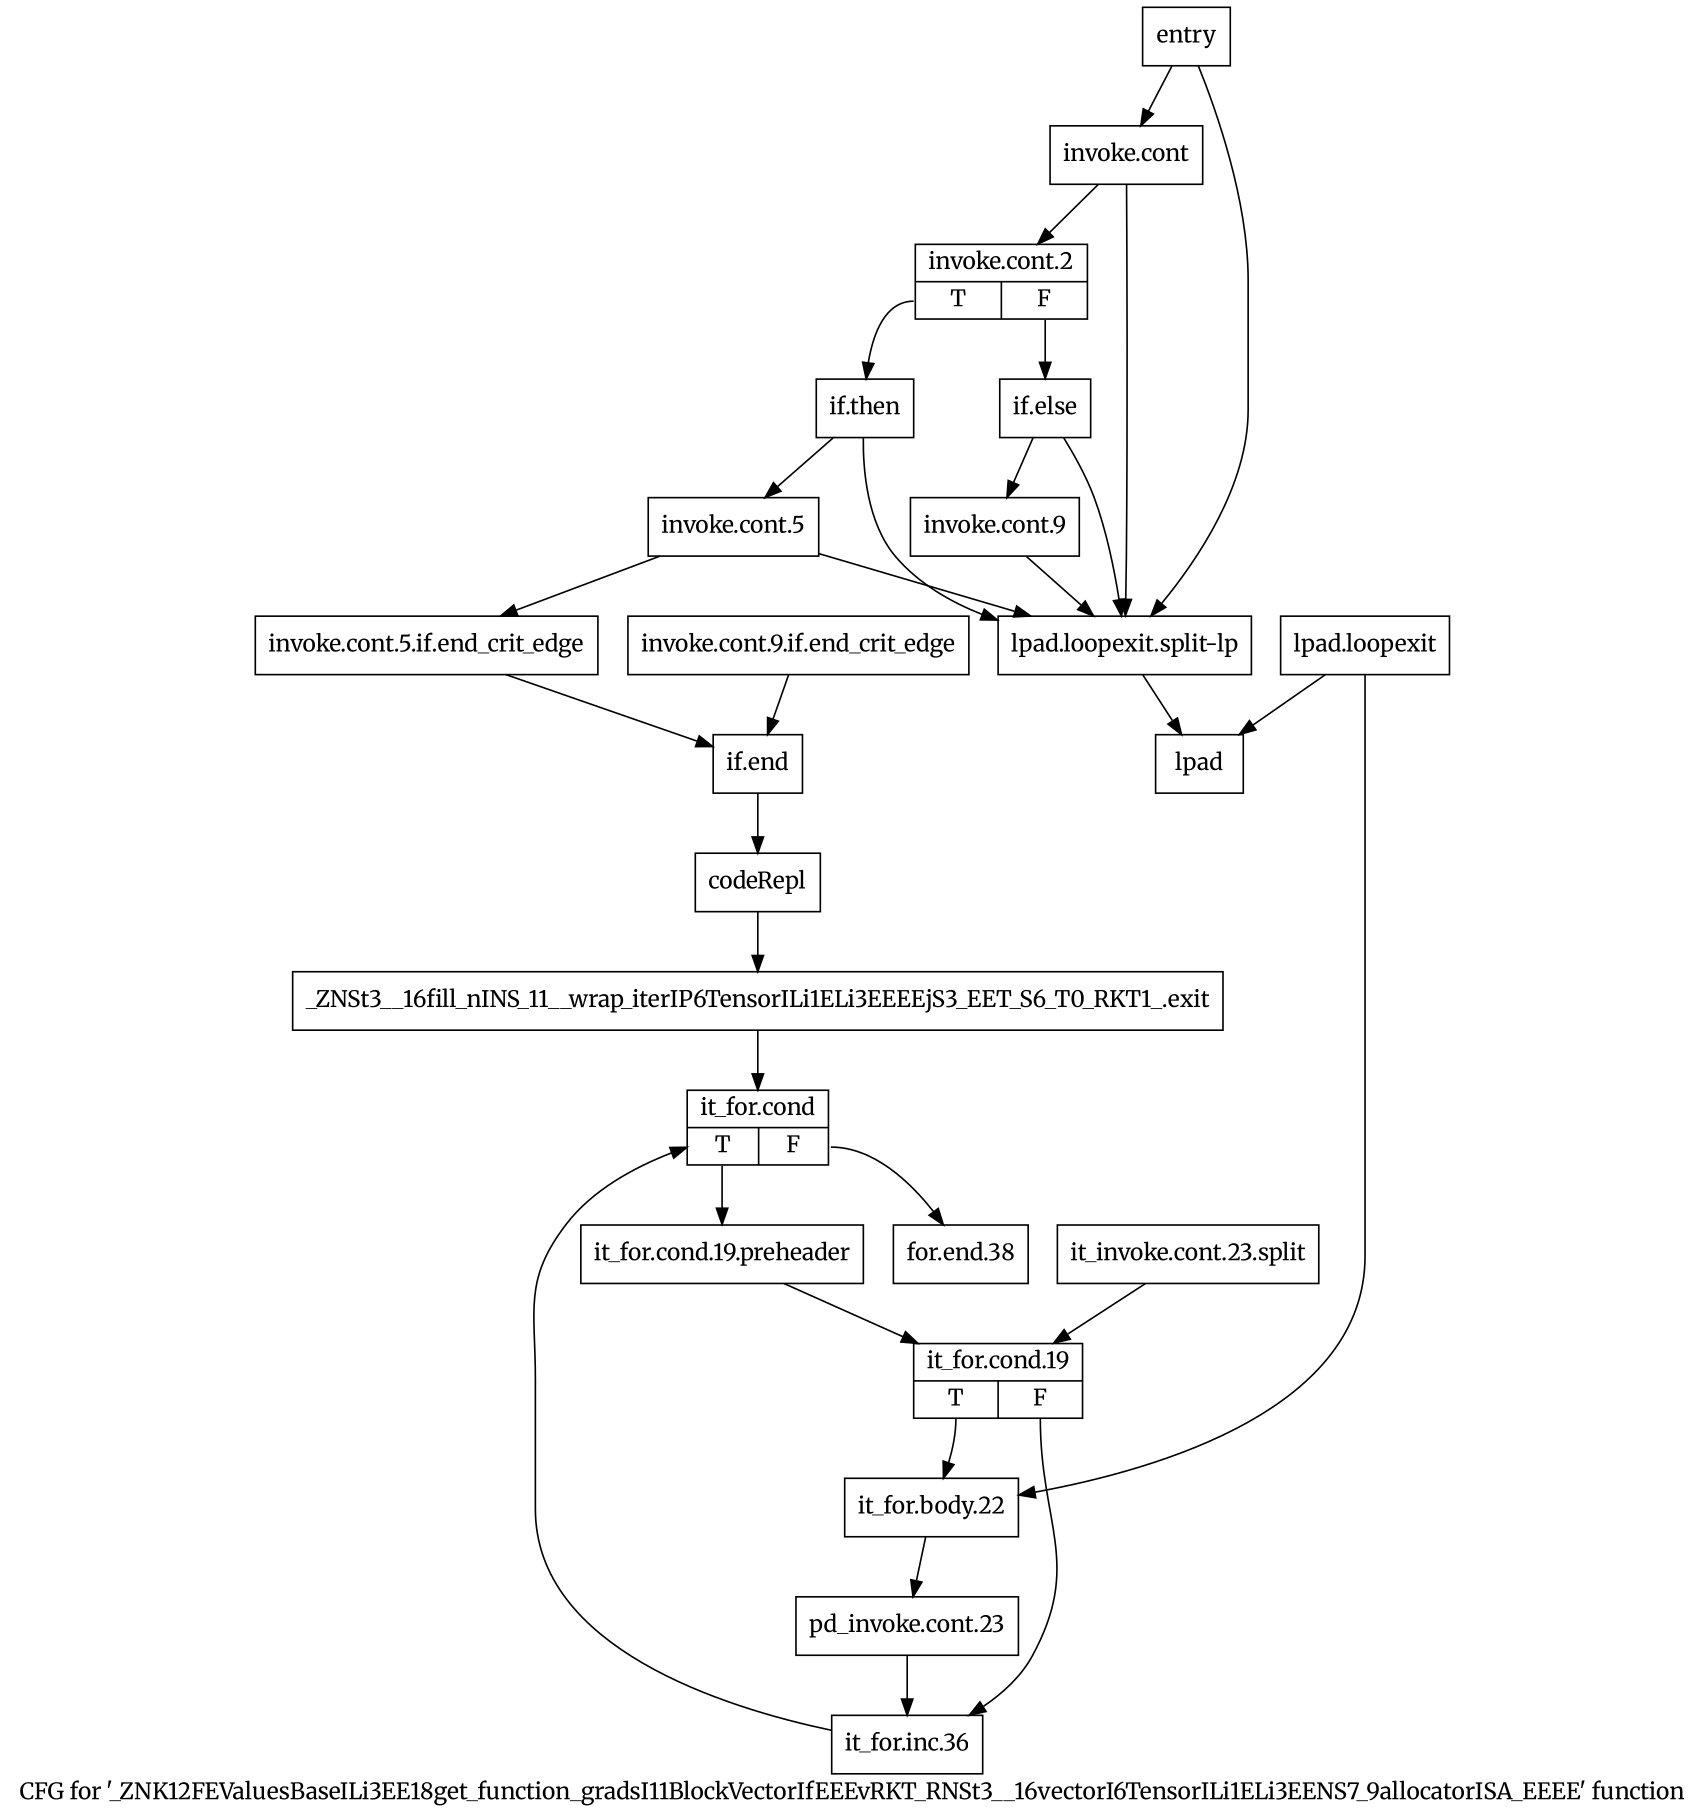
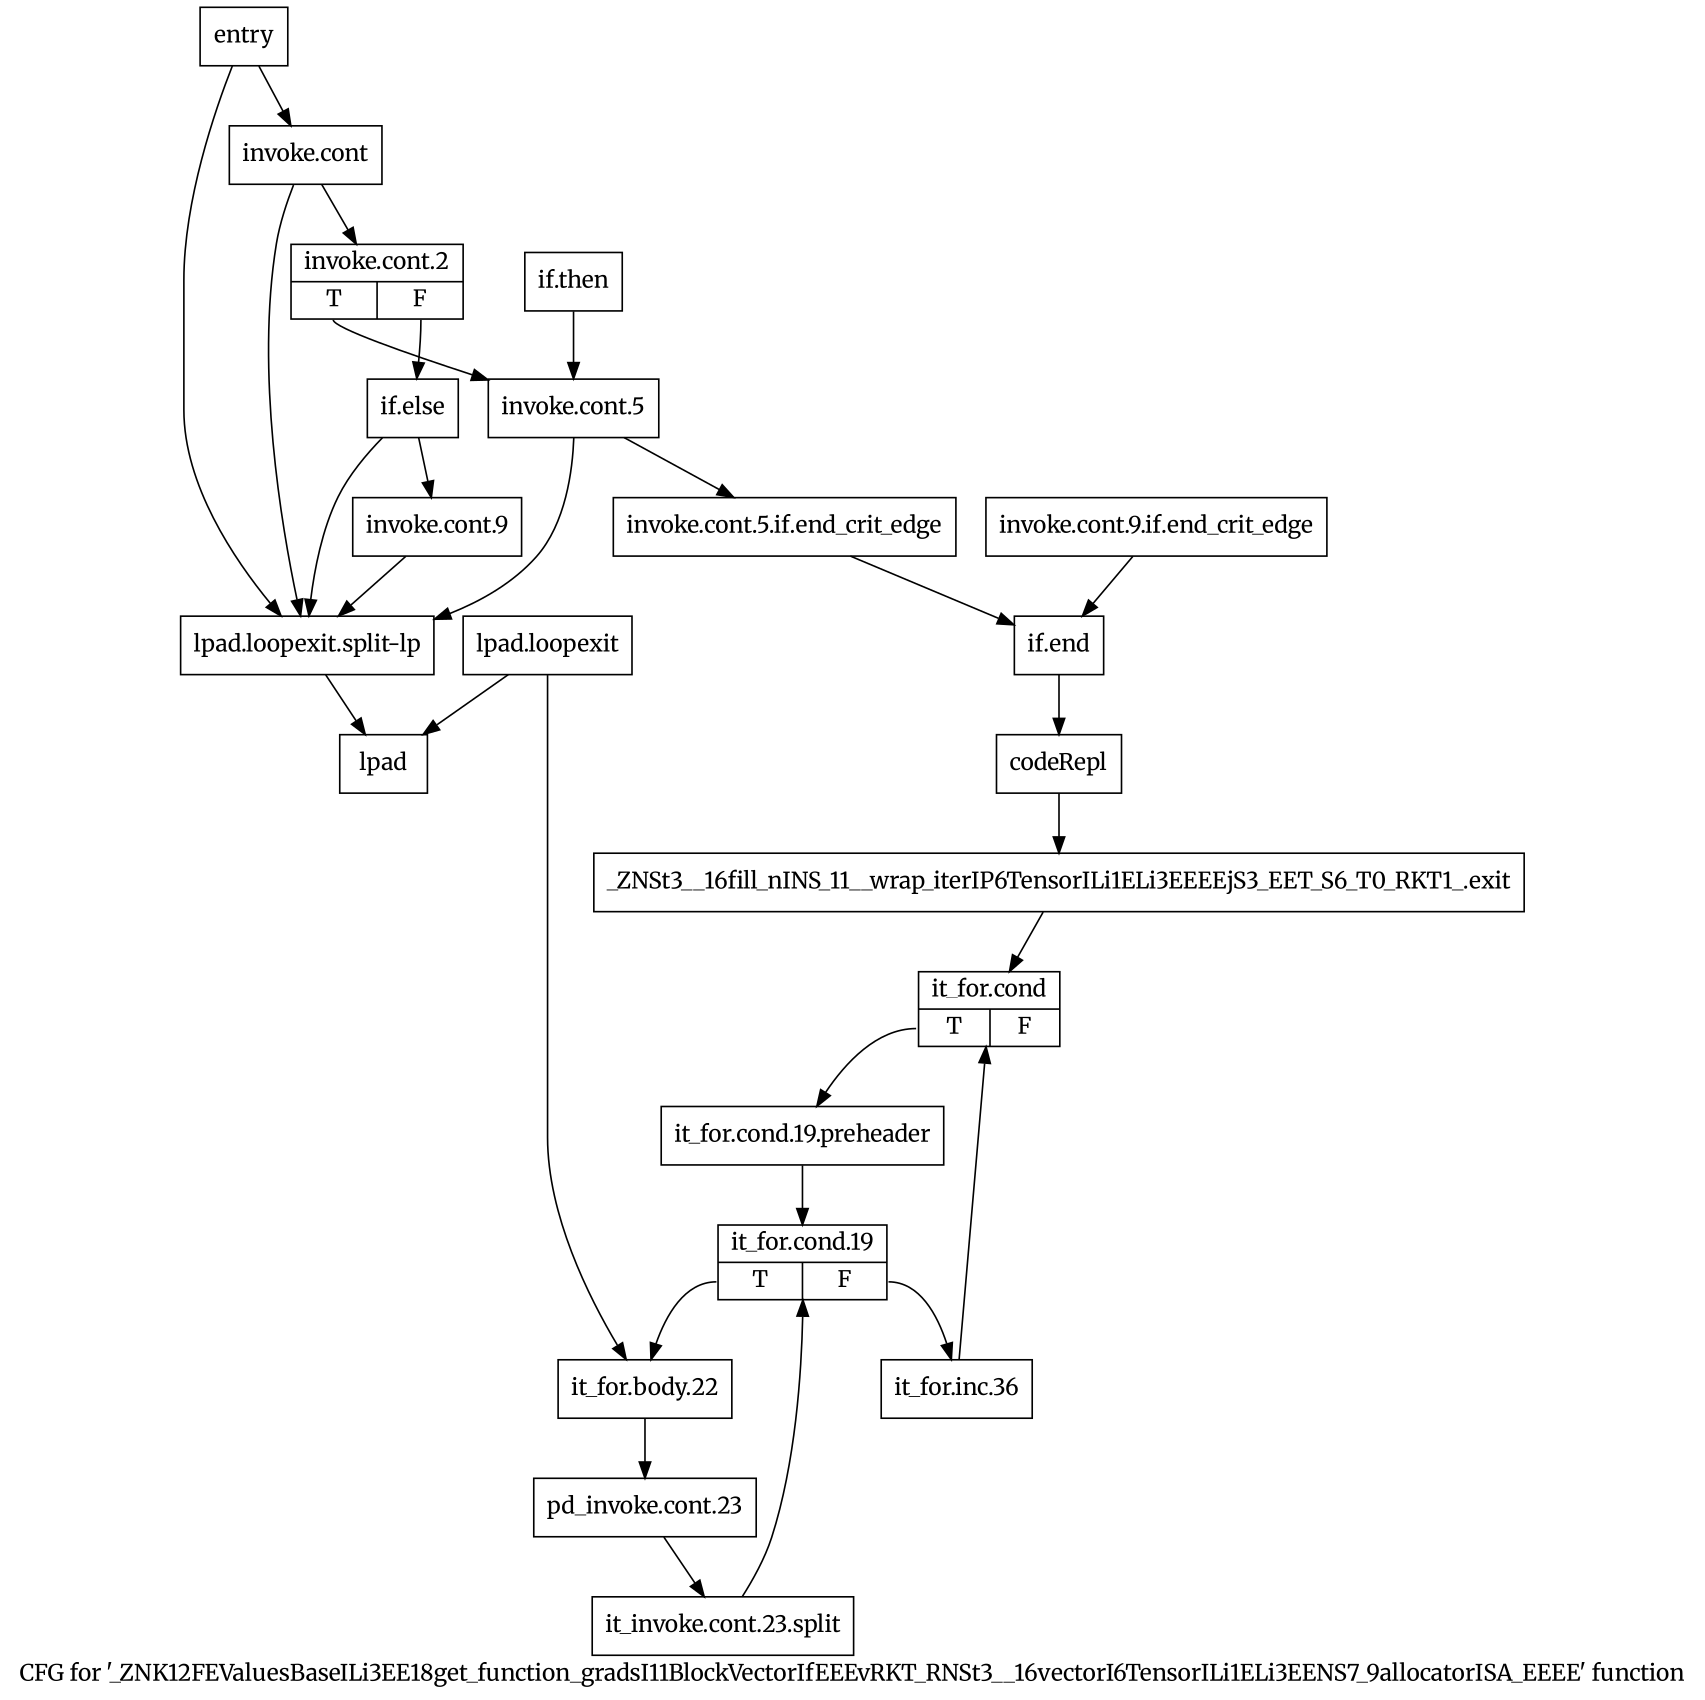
edge "invoke.cont.2" -> "if.then": now "invoke.cont.2" -> "invoke.cont.5"
edge "if.then" -> "lpad.loopexit.split-lp": removed
node "for.end.38": removed
edge "pd_invoke.cont.23" -> "it_for.inc.36": now "pd_invoke.cont.23" -> "it_invoke.cont.23.split"
